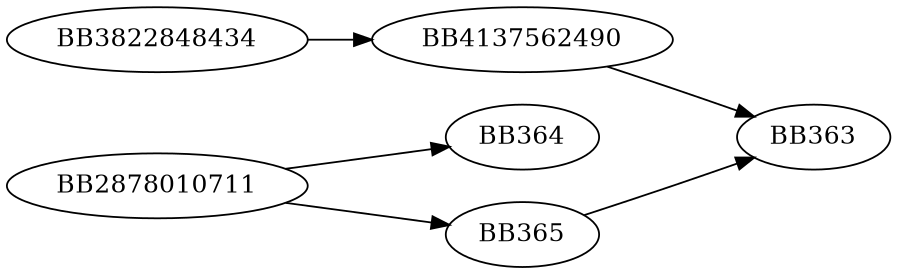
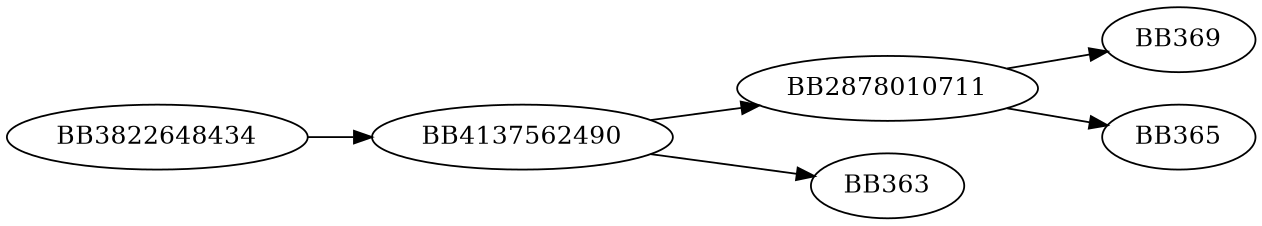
node "BB3822848434": label "BB3822848434" -> "BB3822648434"
edge "BB4137562490" -> "BB2878010711": added
node "BB364": label "BB364" -> "BB369"
edge "BB365" -> "BB363": removed
